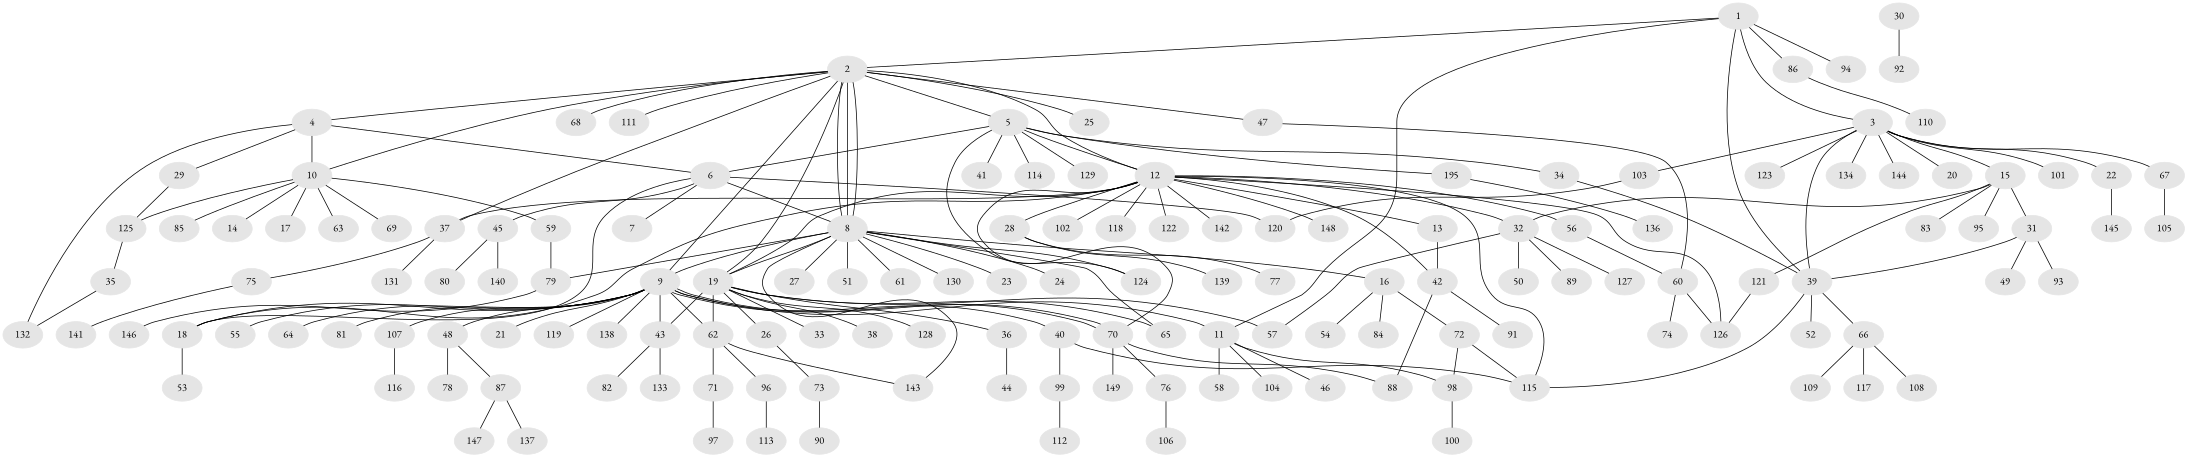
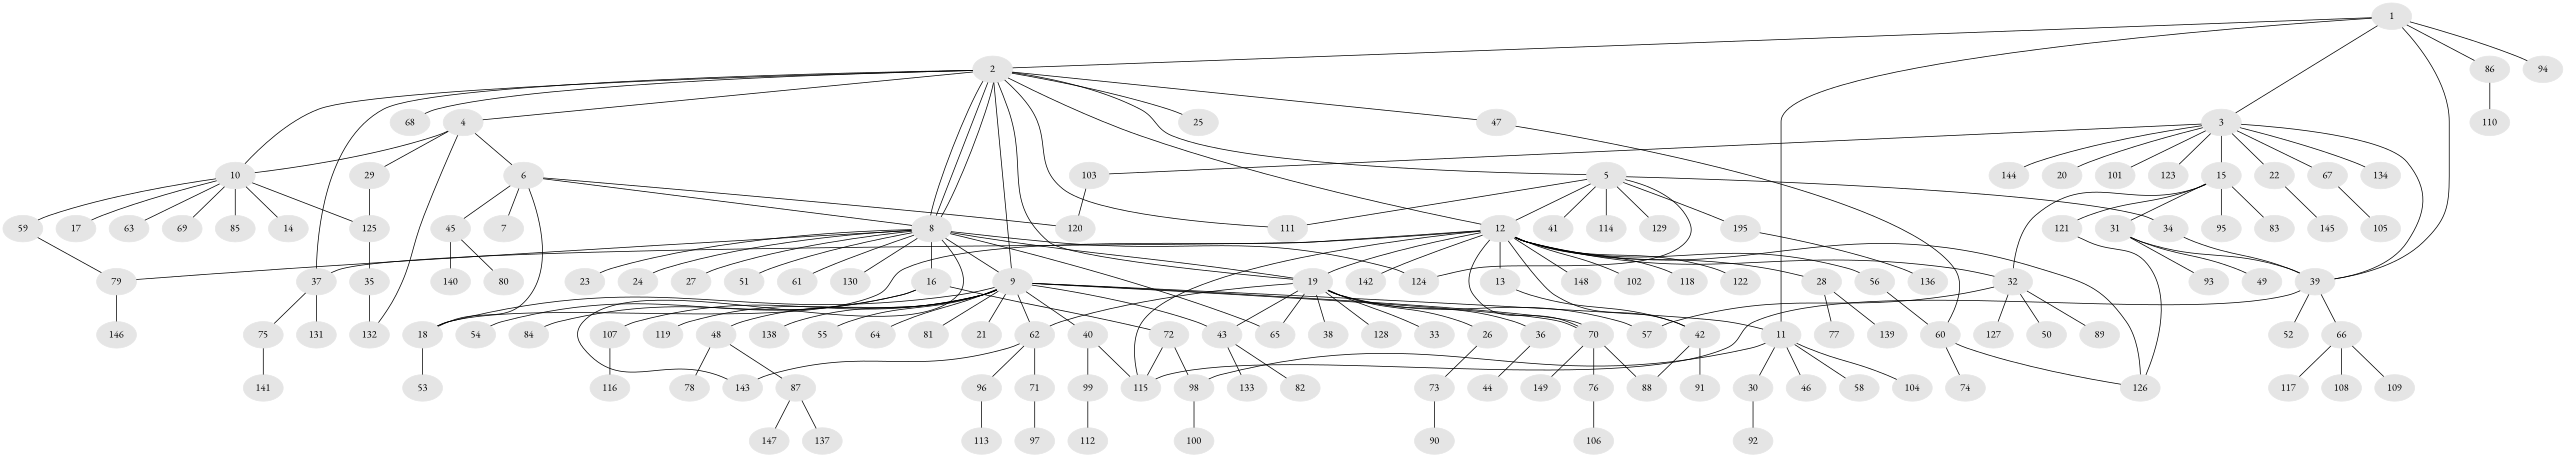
edge "5" -- "6": now "5" -- "111"
edge "11" -- "30": added
